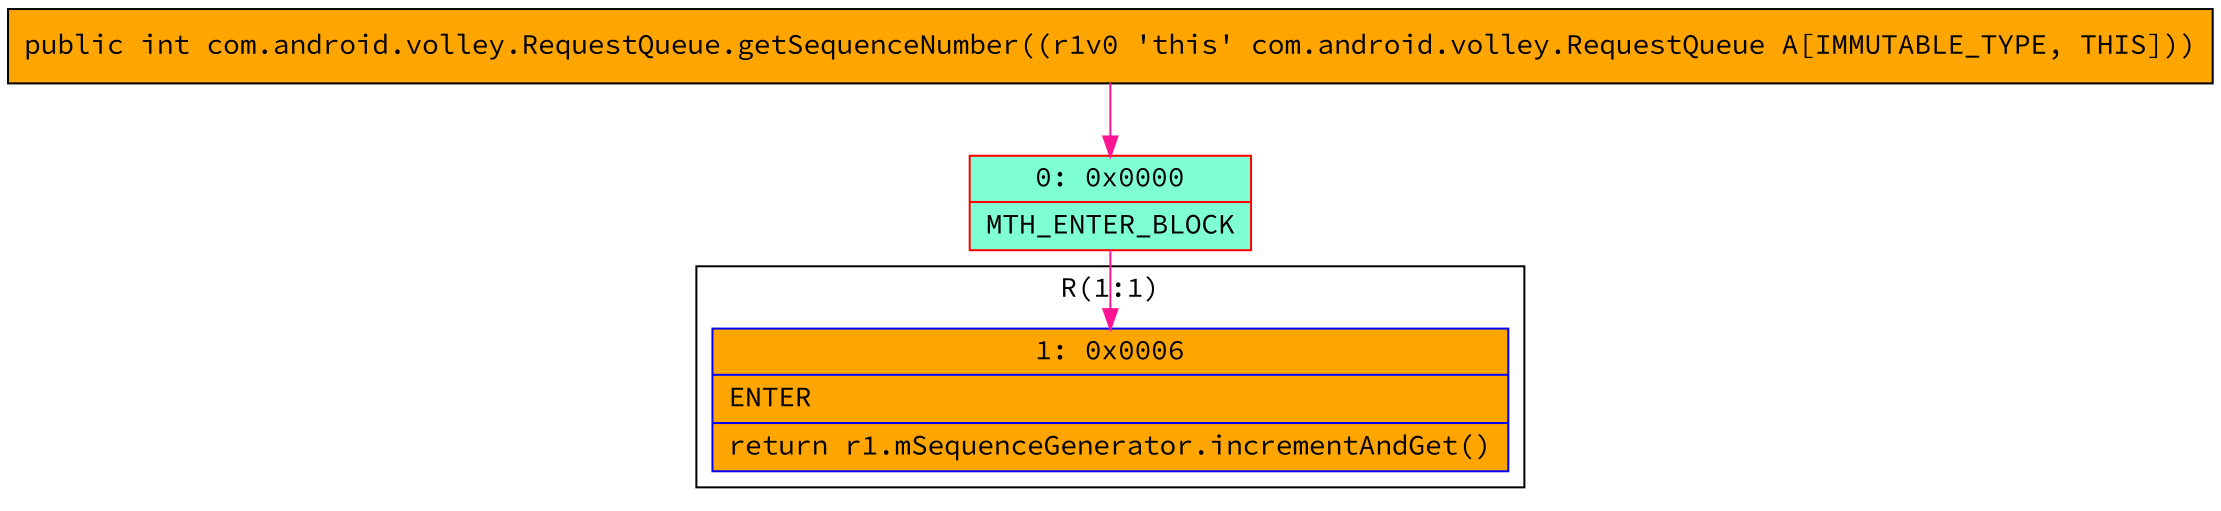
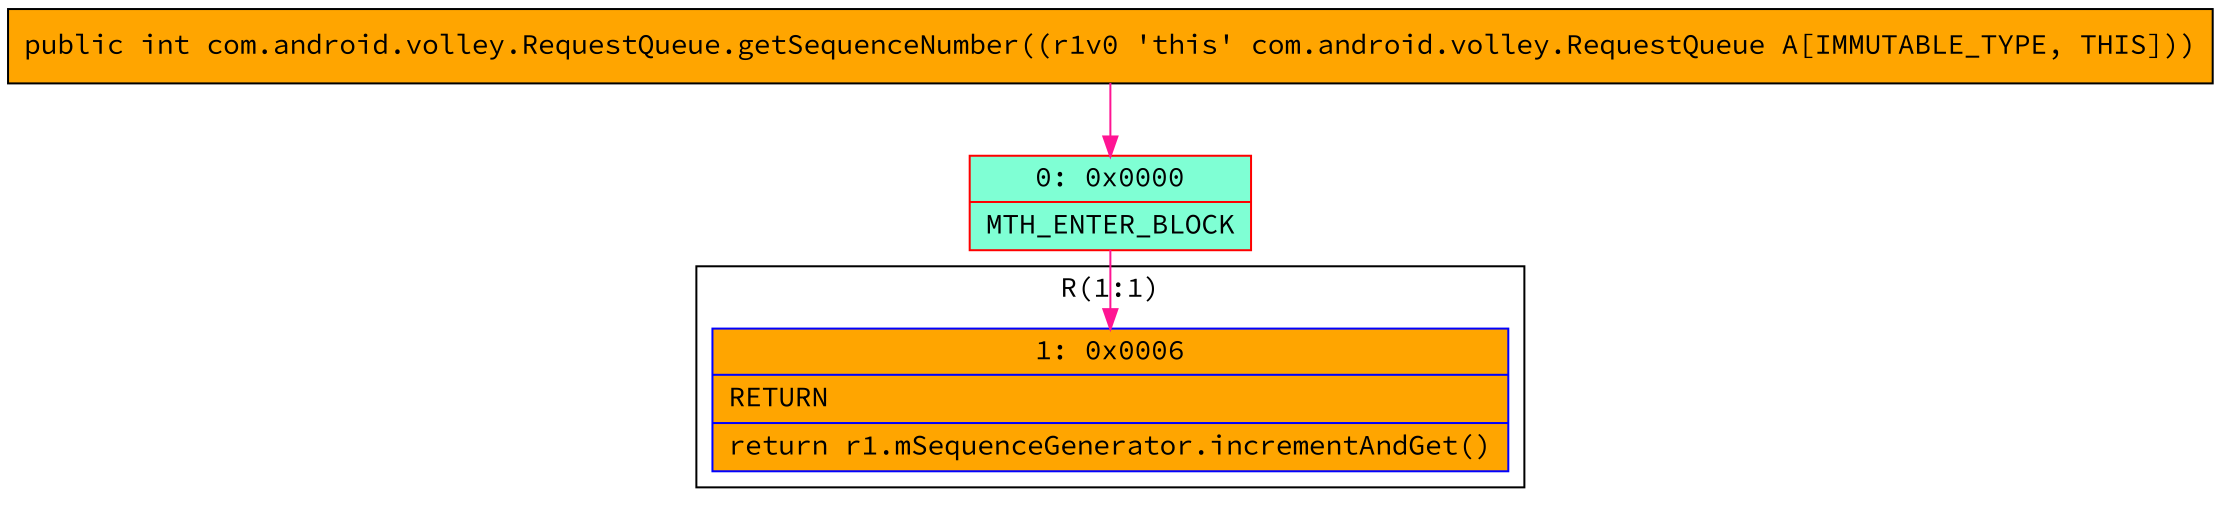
node "1: 0x0006": text "ENTER" -> "RETURN"
